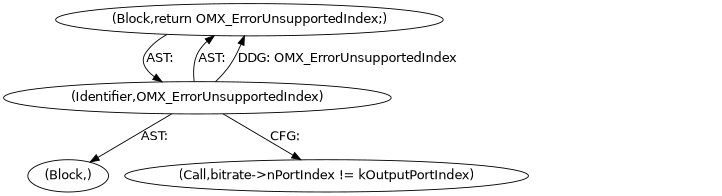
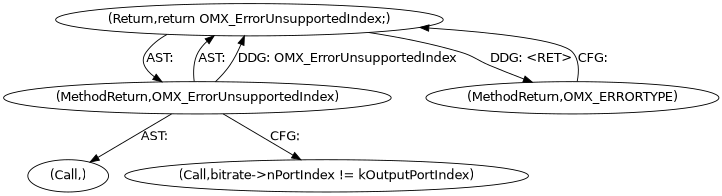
node "(Block,return OMX_ErrorUnsupportedIndex;)": label "(Block,return OMX_ErrorUnsupportedIndex;)" -> "(Return,return OMX_ErrorUnsupportedIndex;)"
node "(Identifier,OMX_ErrorUnsupportedIndex)": label "(Identifier,OMX_ErrorUnsupportedIndex)" -> "(MethodReturn,OMX_ErrorUnsupportedIndex)"
node "(MethodReturn,OMX_ERRORTYPE)": added
node "(Block,)": label "(Block,)" -> "(Call,)"
